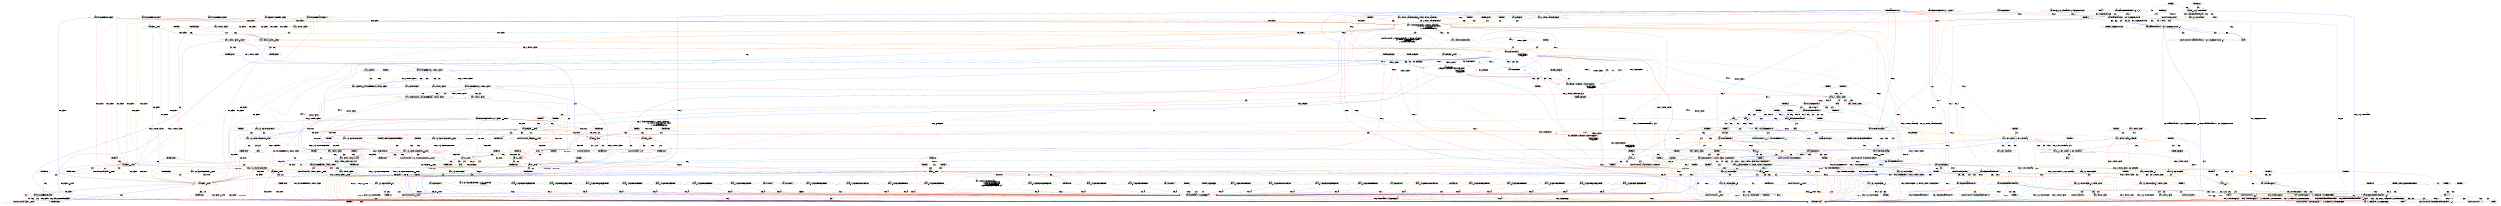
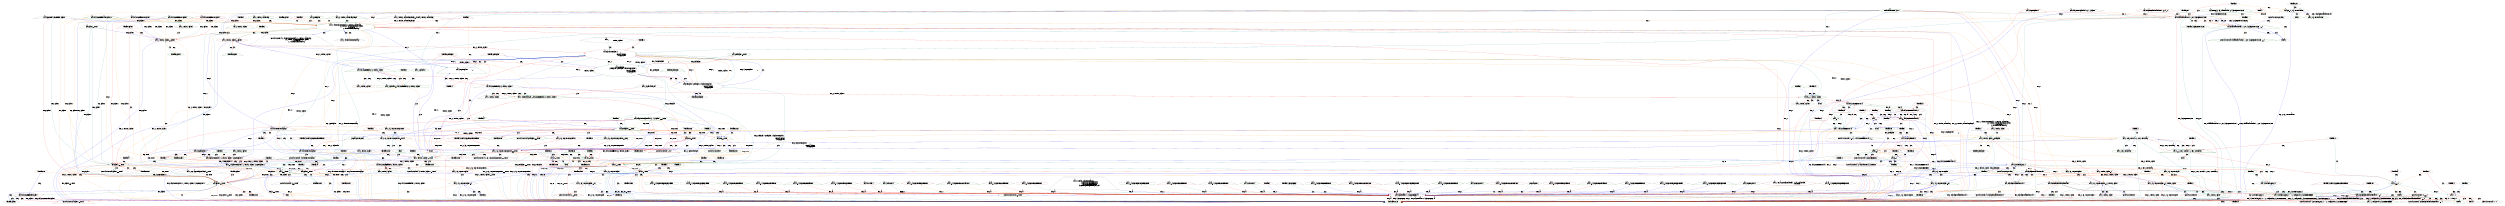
node "(Call,s->session->master_key)": added
edge "(Call,!tls1_set_server_sigalgs(s))" -> "(ControlStructure,if (!tls1_set_server_sigalgs(s)))": label "DDG: c == NULL" -> "AST: "
